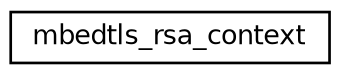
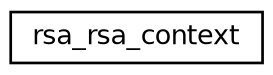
node "mbedtls_rsa_context": label "mbedtls_rsa_context" -> "rsa_rsa_context"
